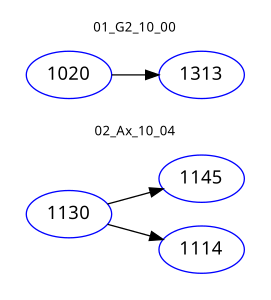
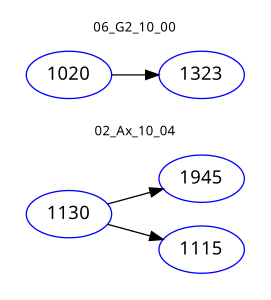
cluster "01_G2_10_00": label "01_G2_10_00" -> "06_G2_10_00"
node "1313": label "1313" -> "1323"
node "1145": label "1145" -> "1945"
node "1114": label "1114" -> "1115"
